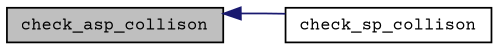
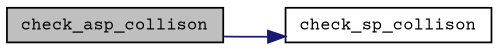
edge "check_sp_collison" -> "check_asp_collison": reversed
